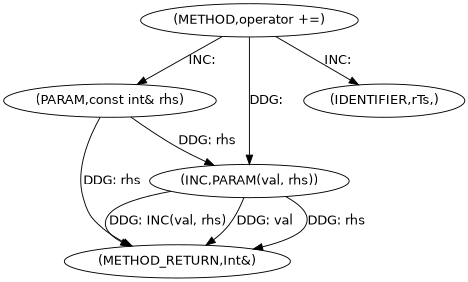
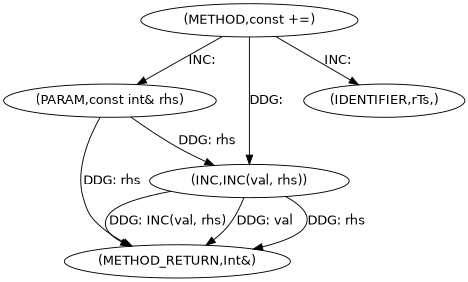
node "(METHOD,operator +=)": label "(METHOD,operator +=)" -> "(METHOD,const +=)"
node "(INC,PARAM(val, rhs))": label "(INC,PARAM(val, rhs))" -> "(INC,INC(val, rhs))"
